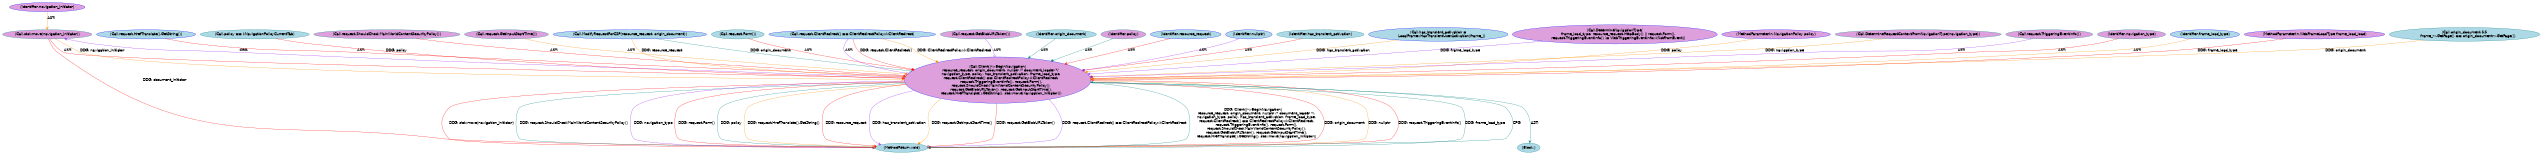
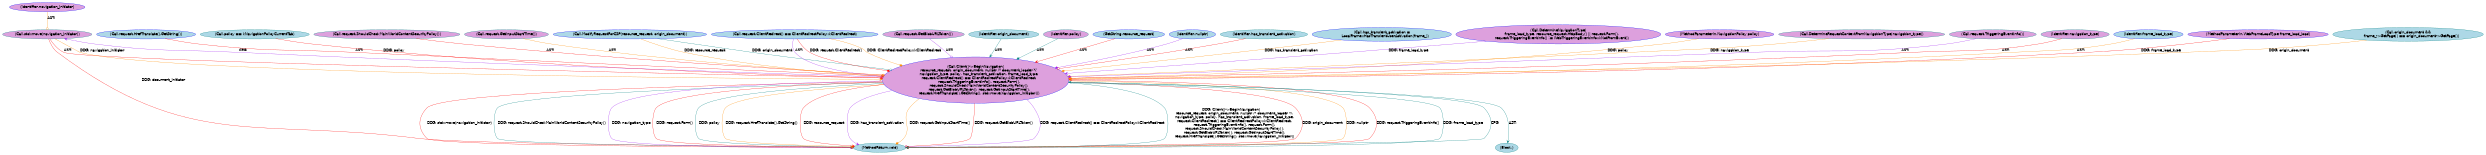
edge "(Identifier,navigation_initiator)" -> "(Call,std::move(navigation_initiator))": arrowhead vee -> odot
node "(Call,request.Form())": removed
node "(Identifier,resource_request)": label "(Identifier,resource_request)" -> "(GetString,resource_request)"
